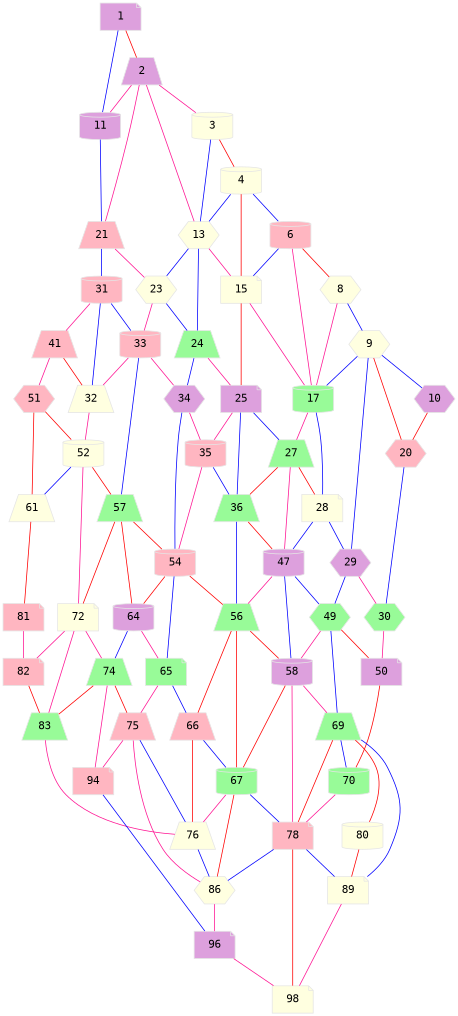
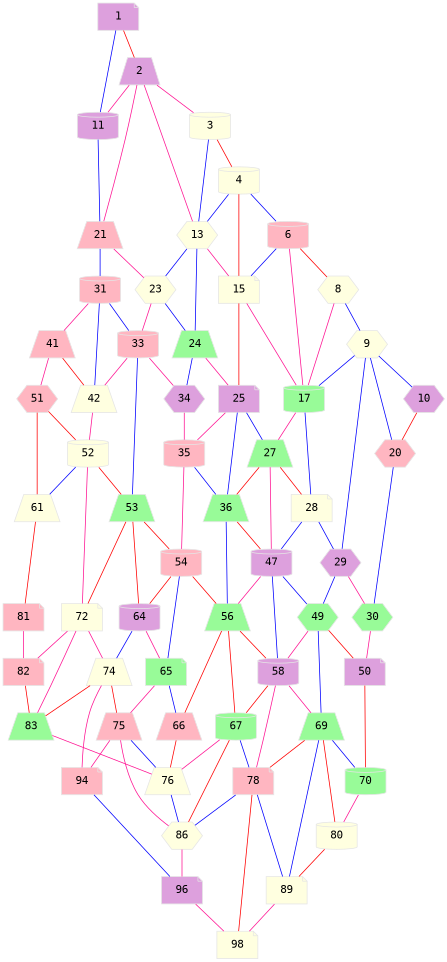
node "32": label "32" -> "42"
edge "9" -- "20": color red -> blue
edge "34" -- "54": removed
node "57": label "57" -> "53"
node "74": fillcolor palegreen -> lightyellow
edge "66" -- "67": removed
edge "70" -- "78": now "70" -- "80"
